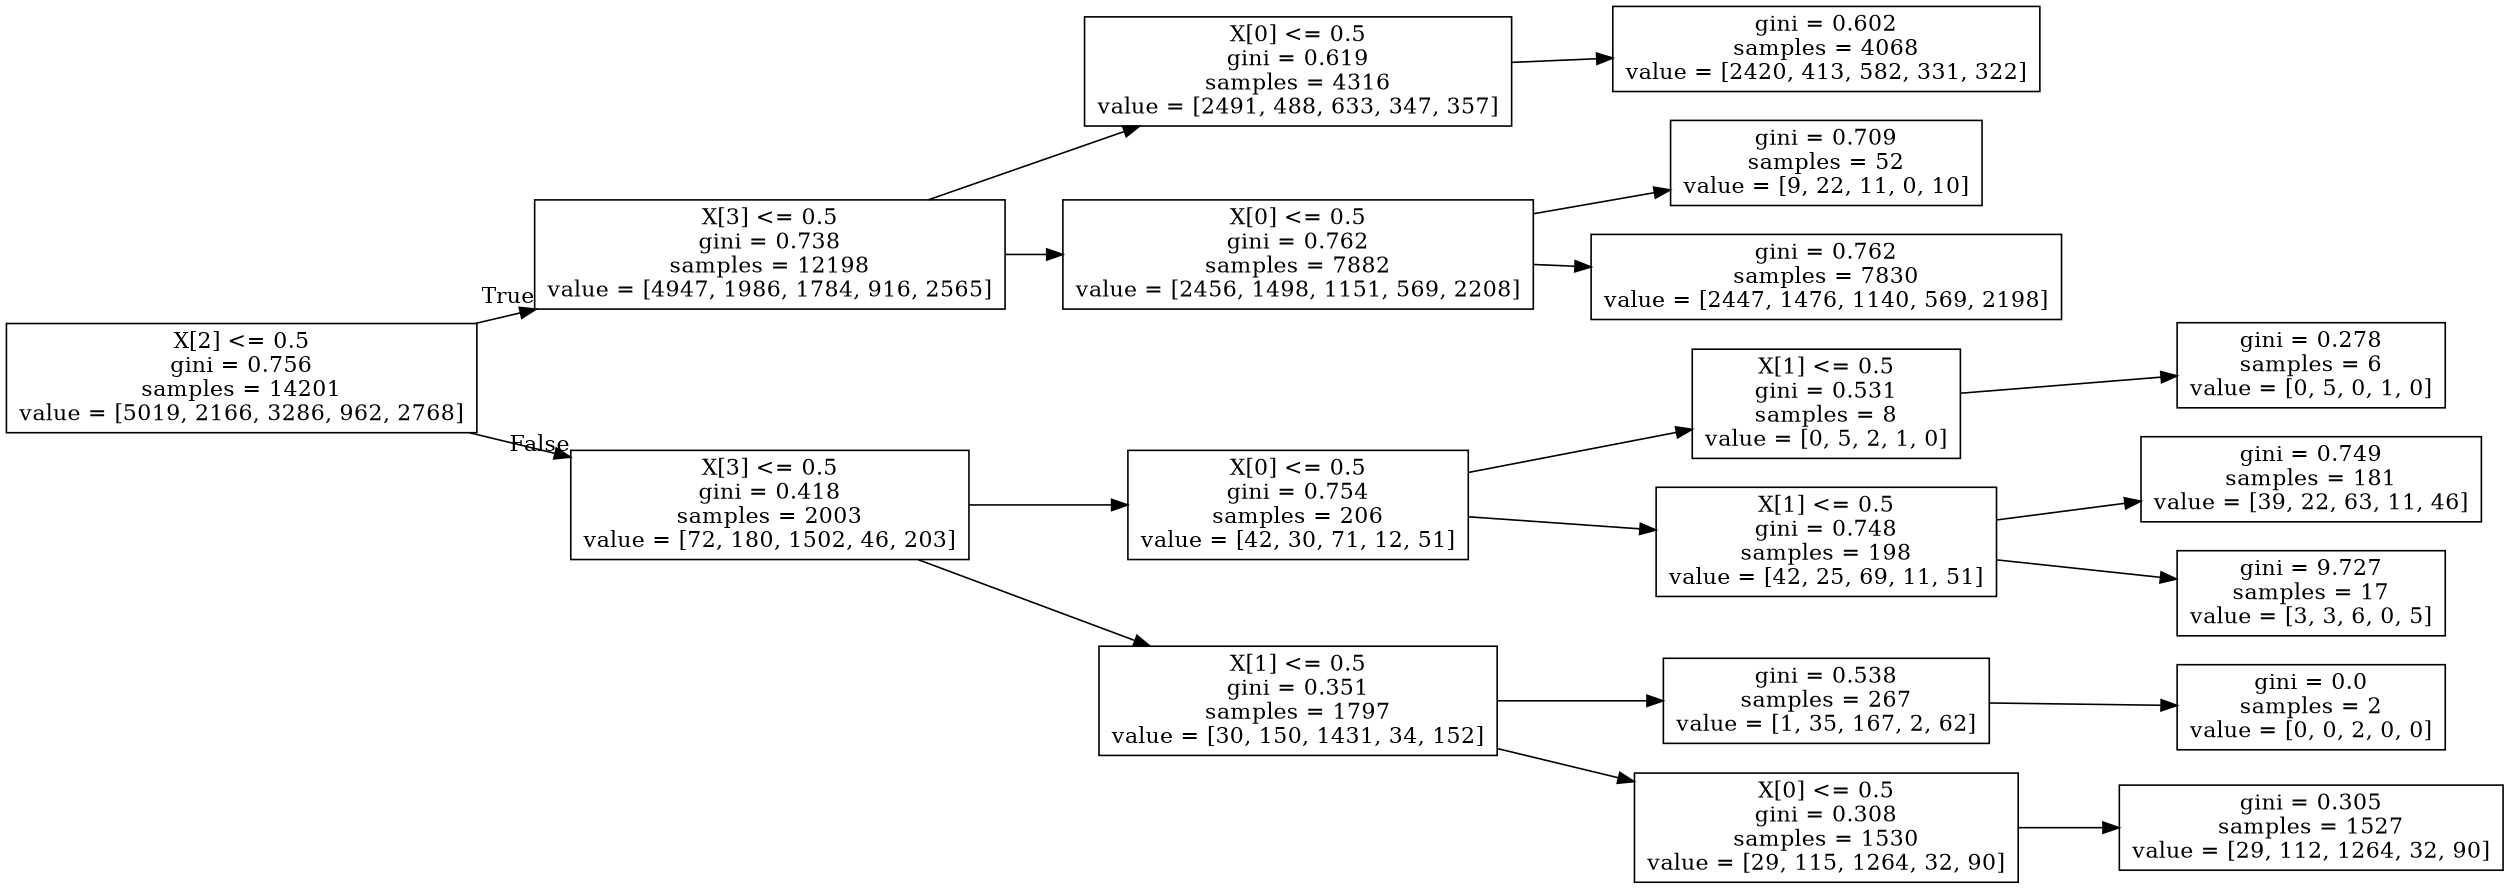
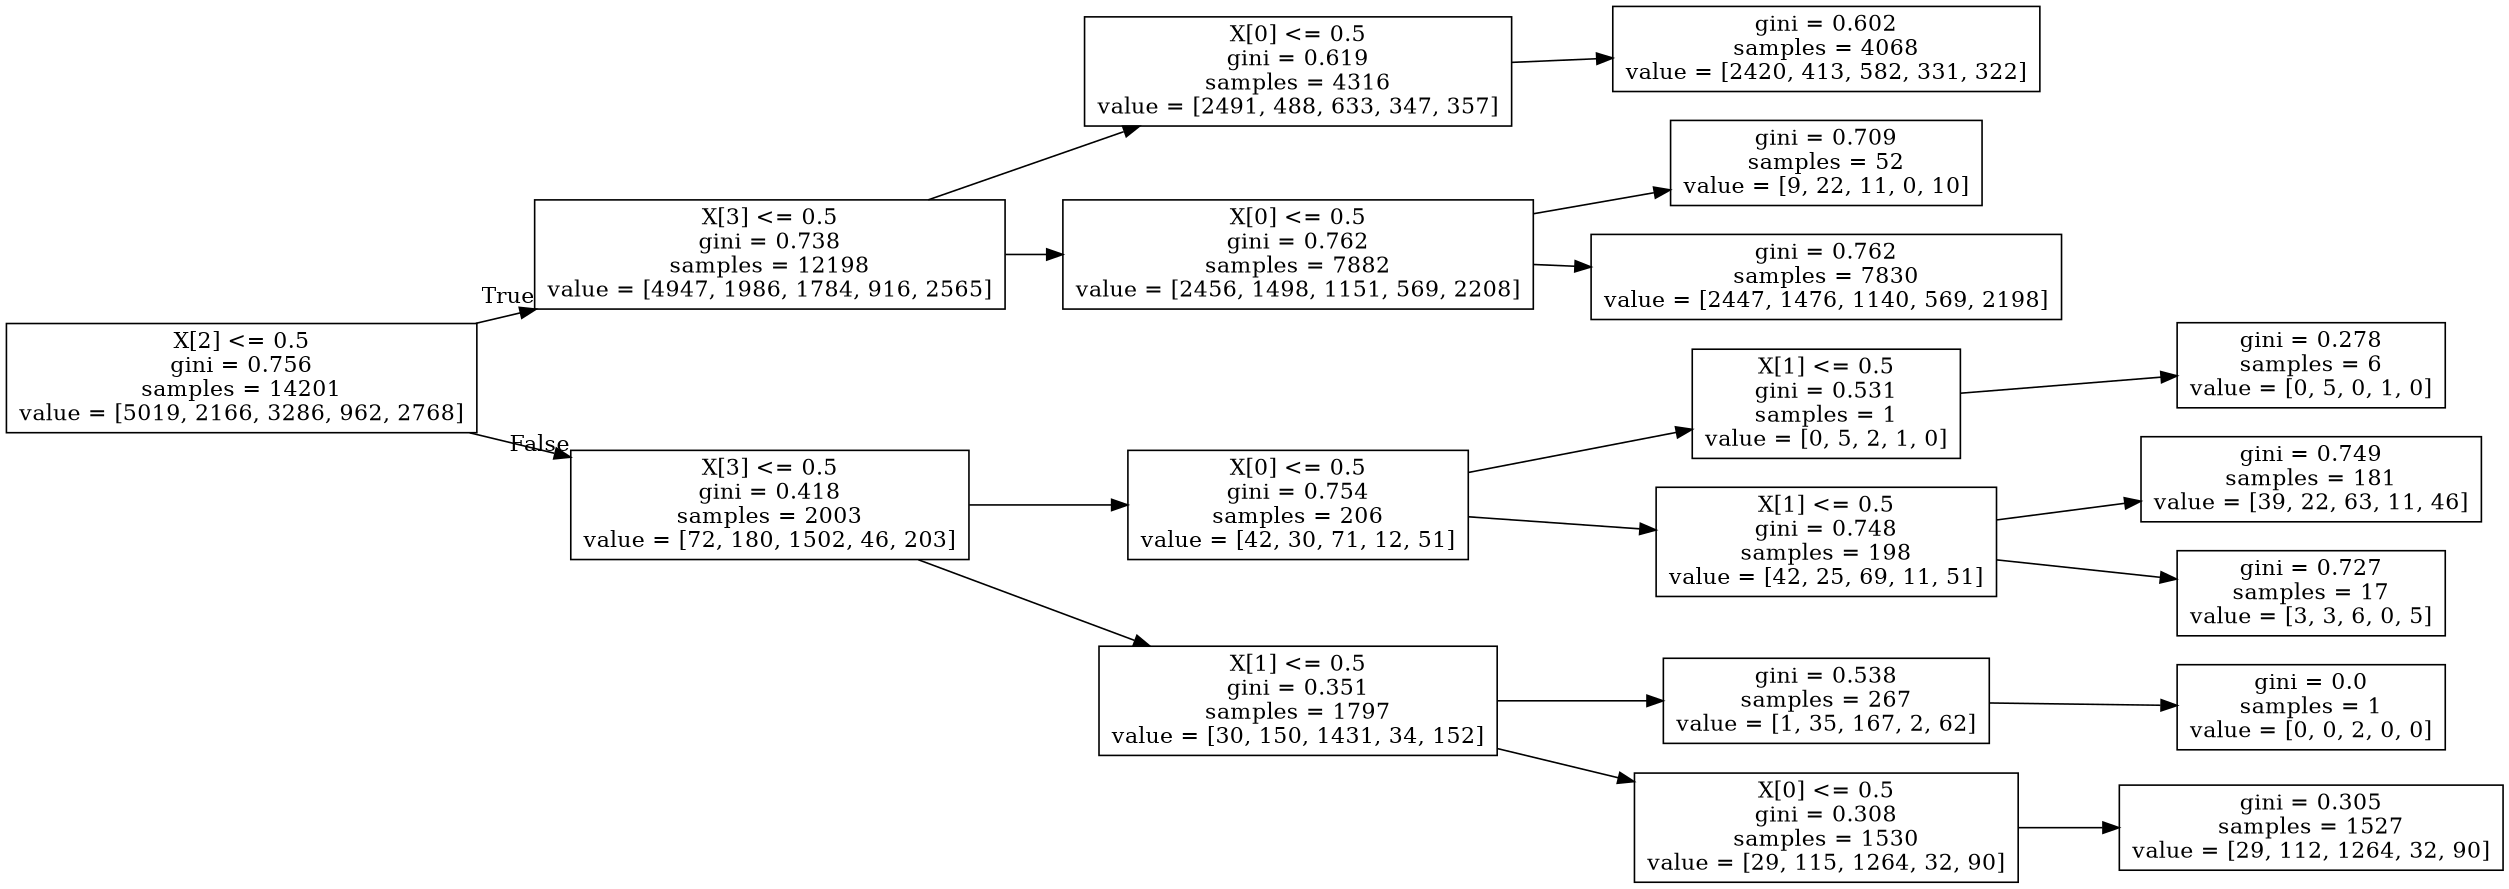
node "X[1] <= 0.5 gini = 0.531 samples = 8 value = [0, 5, 2, 1, 0]": label "X[1] <= 0.5 gini = 0.531 samples = 8 value = [0, 5, 2, 1, 0]" -> "X[1] <= 0.5 gini = 0.531 samples = 1 value = [0, 5, 2, 1, 0]"
node "gini = 9.727 samples = 17 value = [3, 3, 6, 0, 5]": label "gini = 9.727 samples = 17 value = [3, 3, 6, 0, 5]" -> "gini = 0.727 samples = 17 value = [3, 3, 6, 0, 5]"
node "gini = 0.0 samples = 2 value = [0, 0, 2, 0, 0]": label "gini = 0.0 samples = 2 value = [0, 0, 2, 0, 0]" -> "gini = 0.0 samples = 1 value = [0, 0, 2, 0, 0]"
